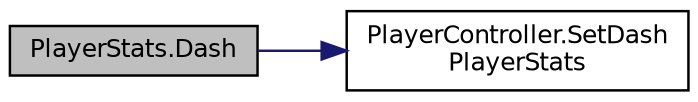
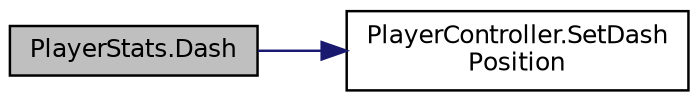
node "PlayerController.SetDash PlayerStats": label "PlayerController.SetDash PlayerStats" -> "PlayerController.SetDash Position"
